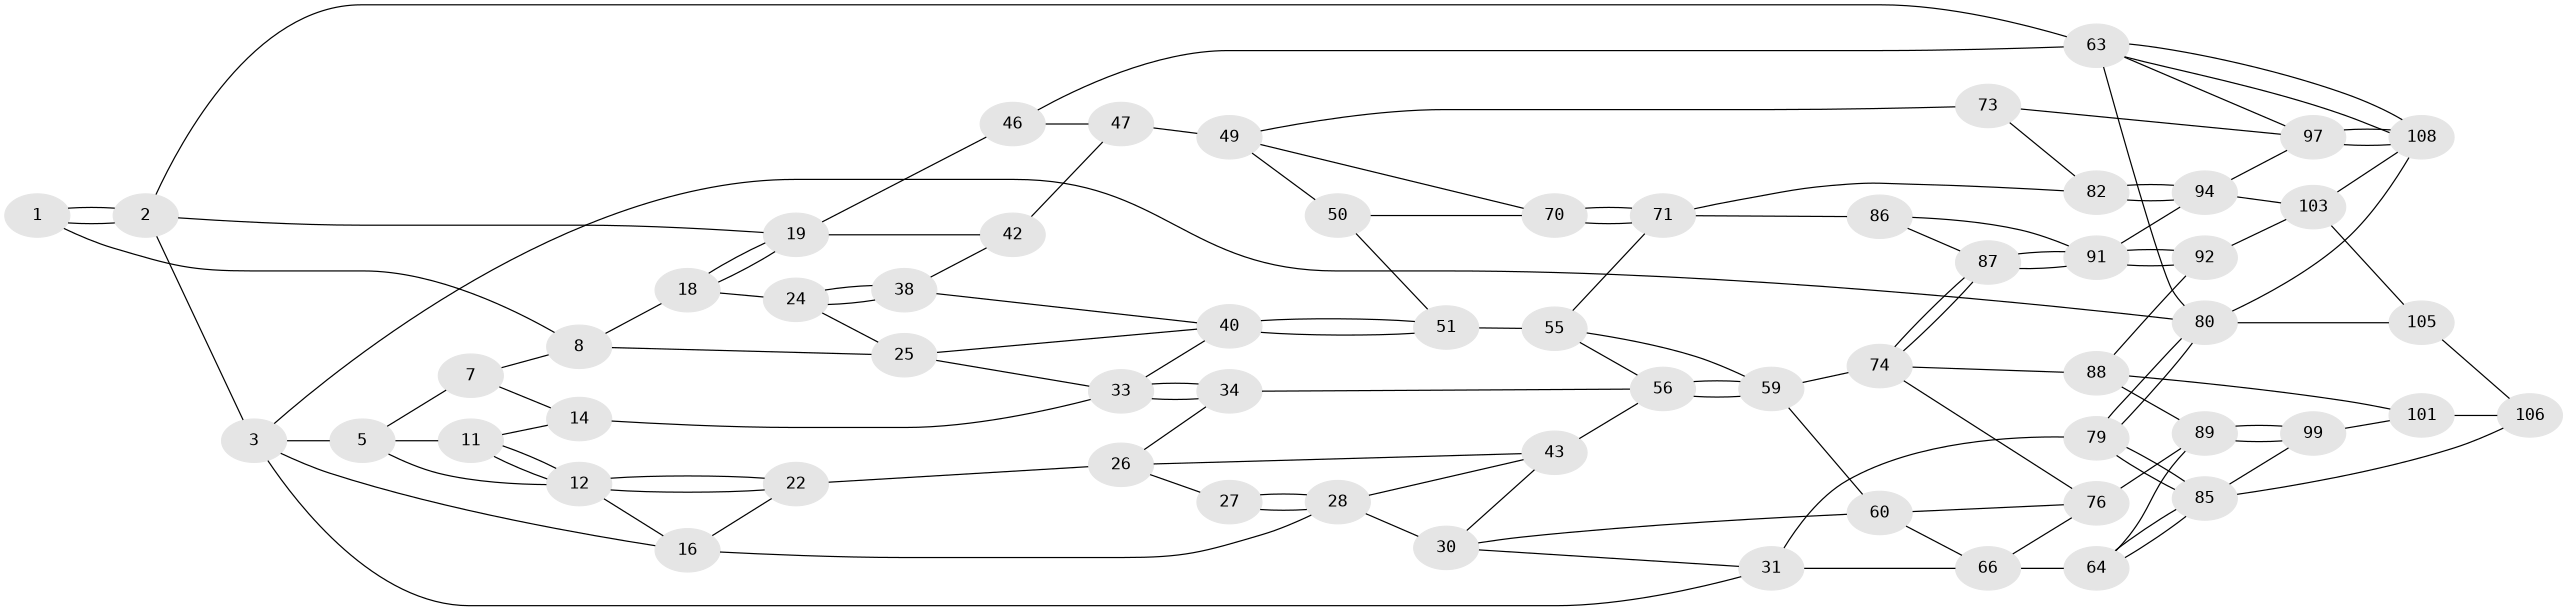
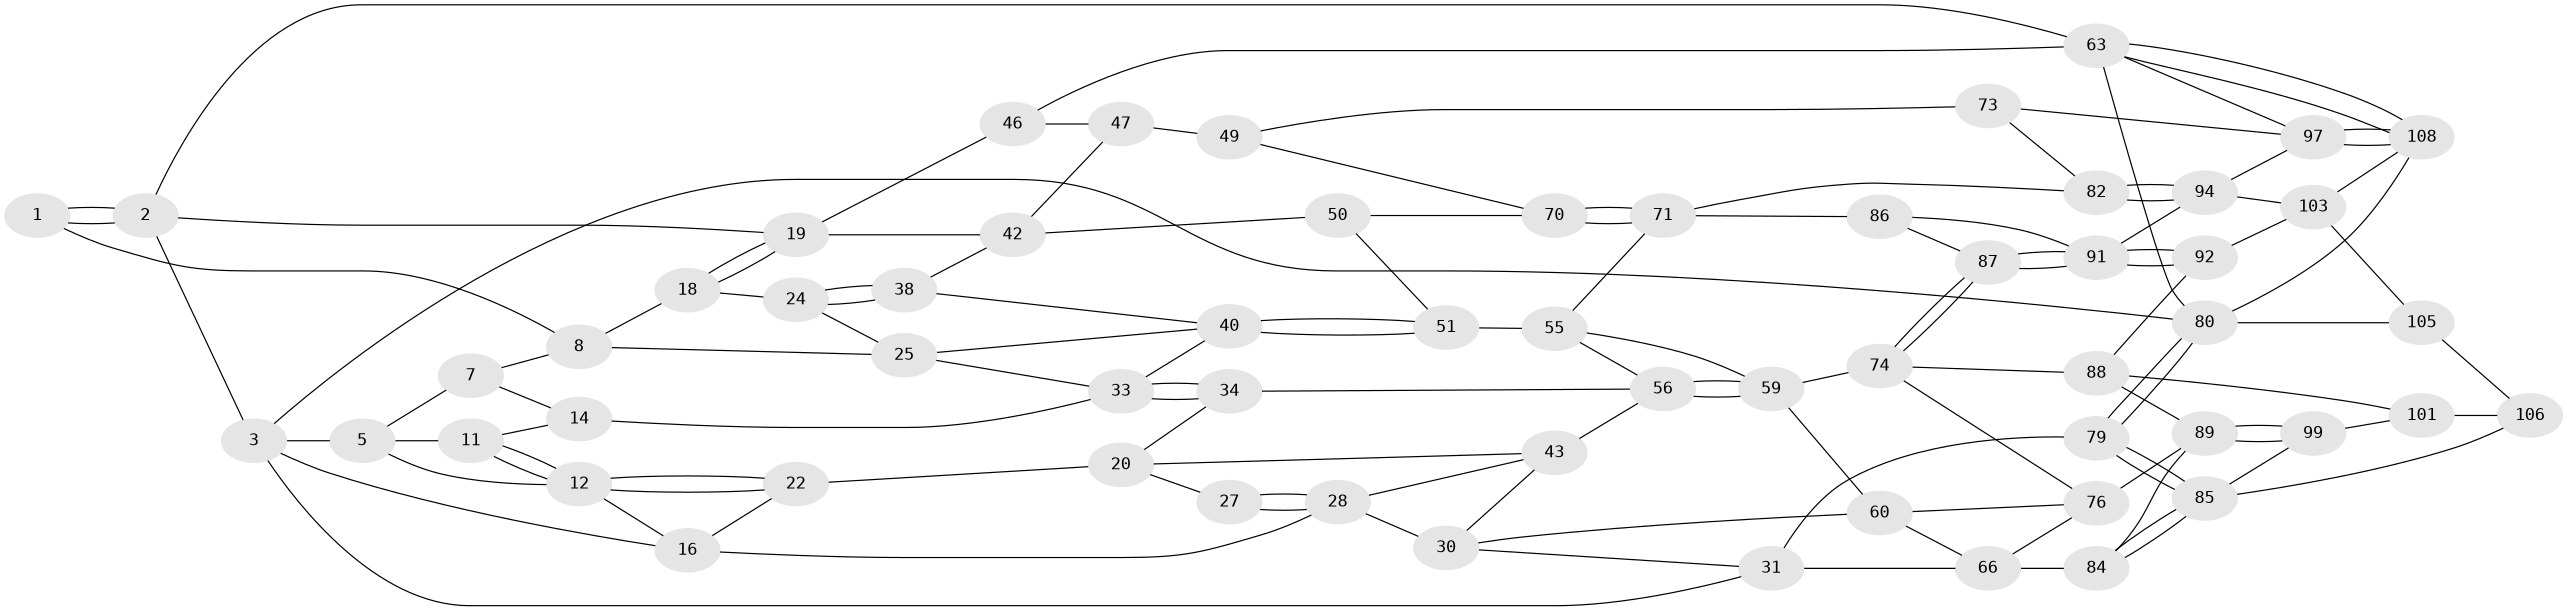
edge "49" -- "50": now "42" -- "50"
node "26": label "26" -> "20"
node "64": label "64" -> "84"
